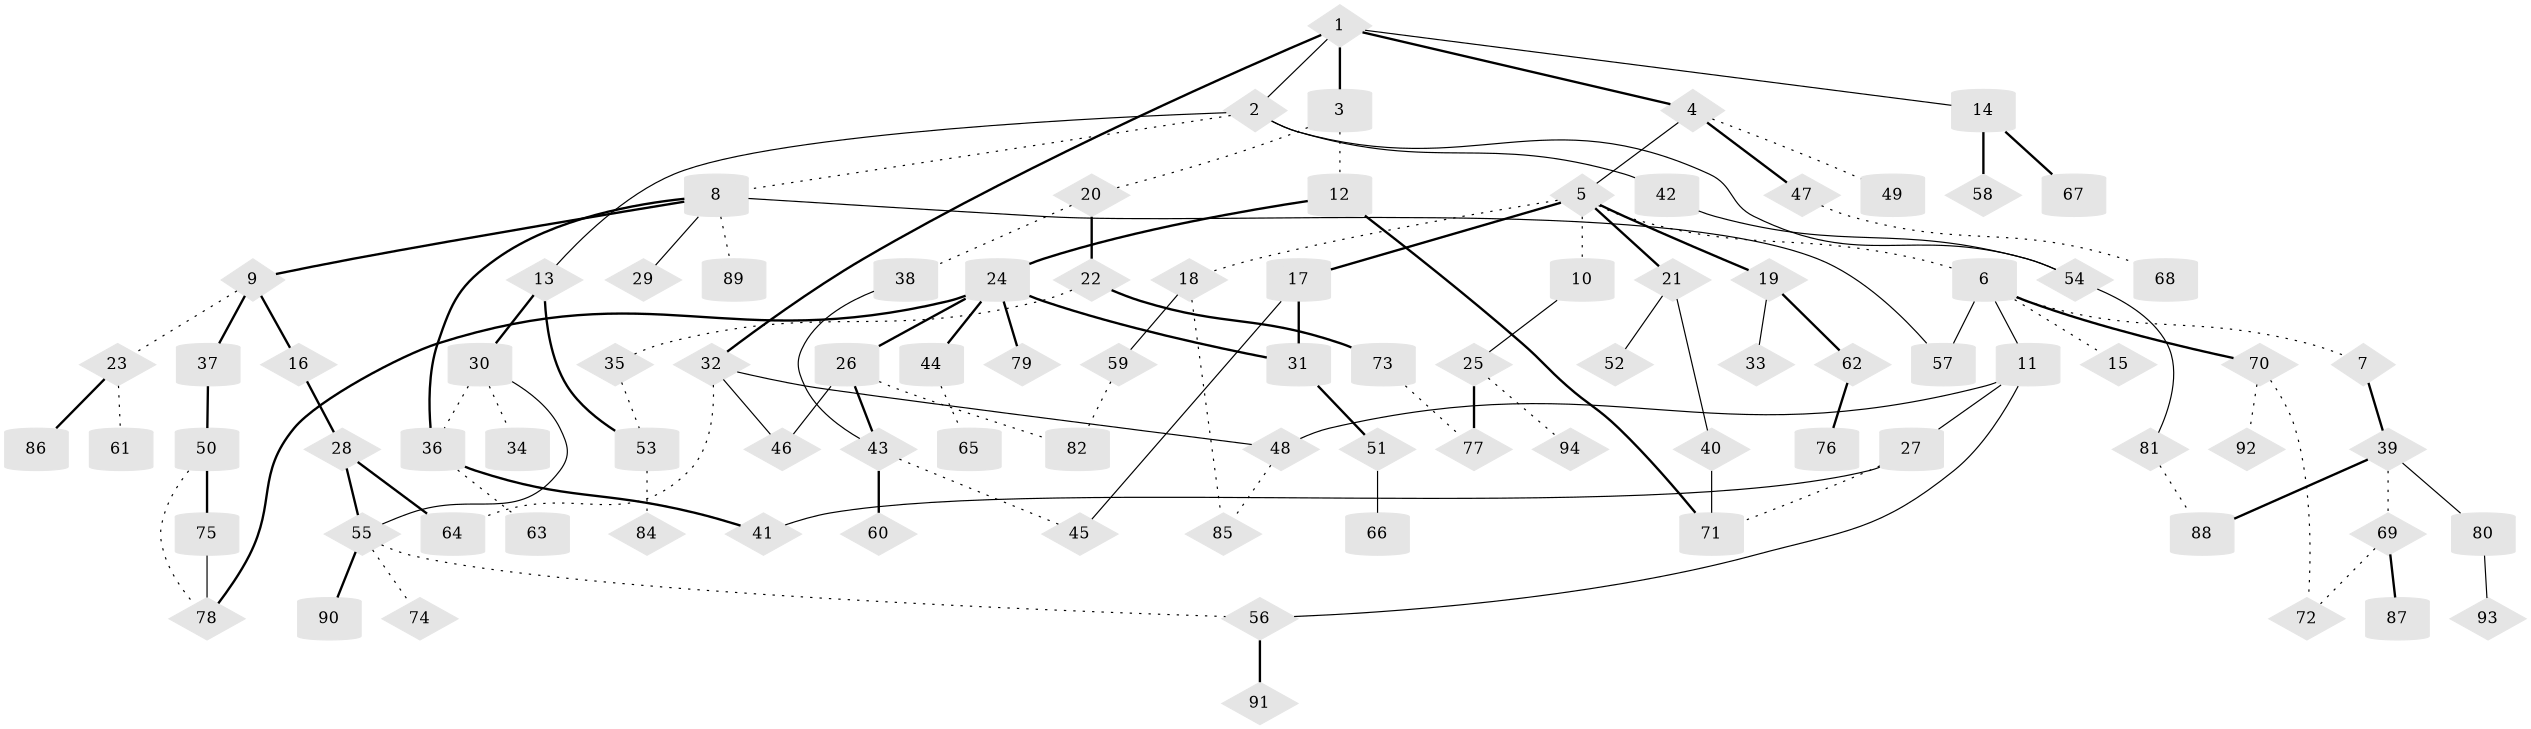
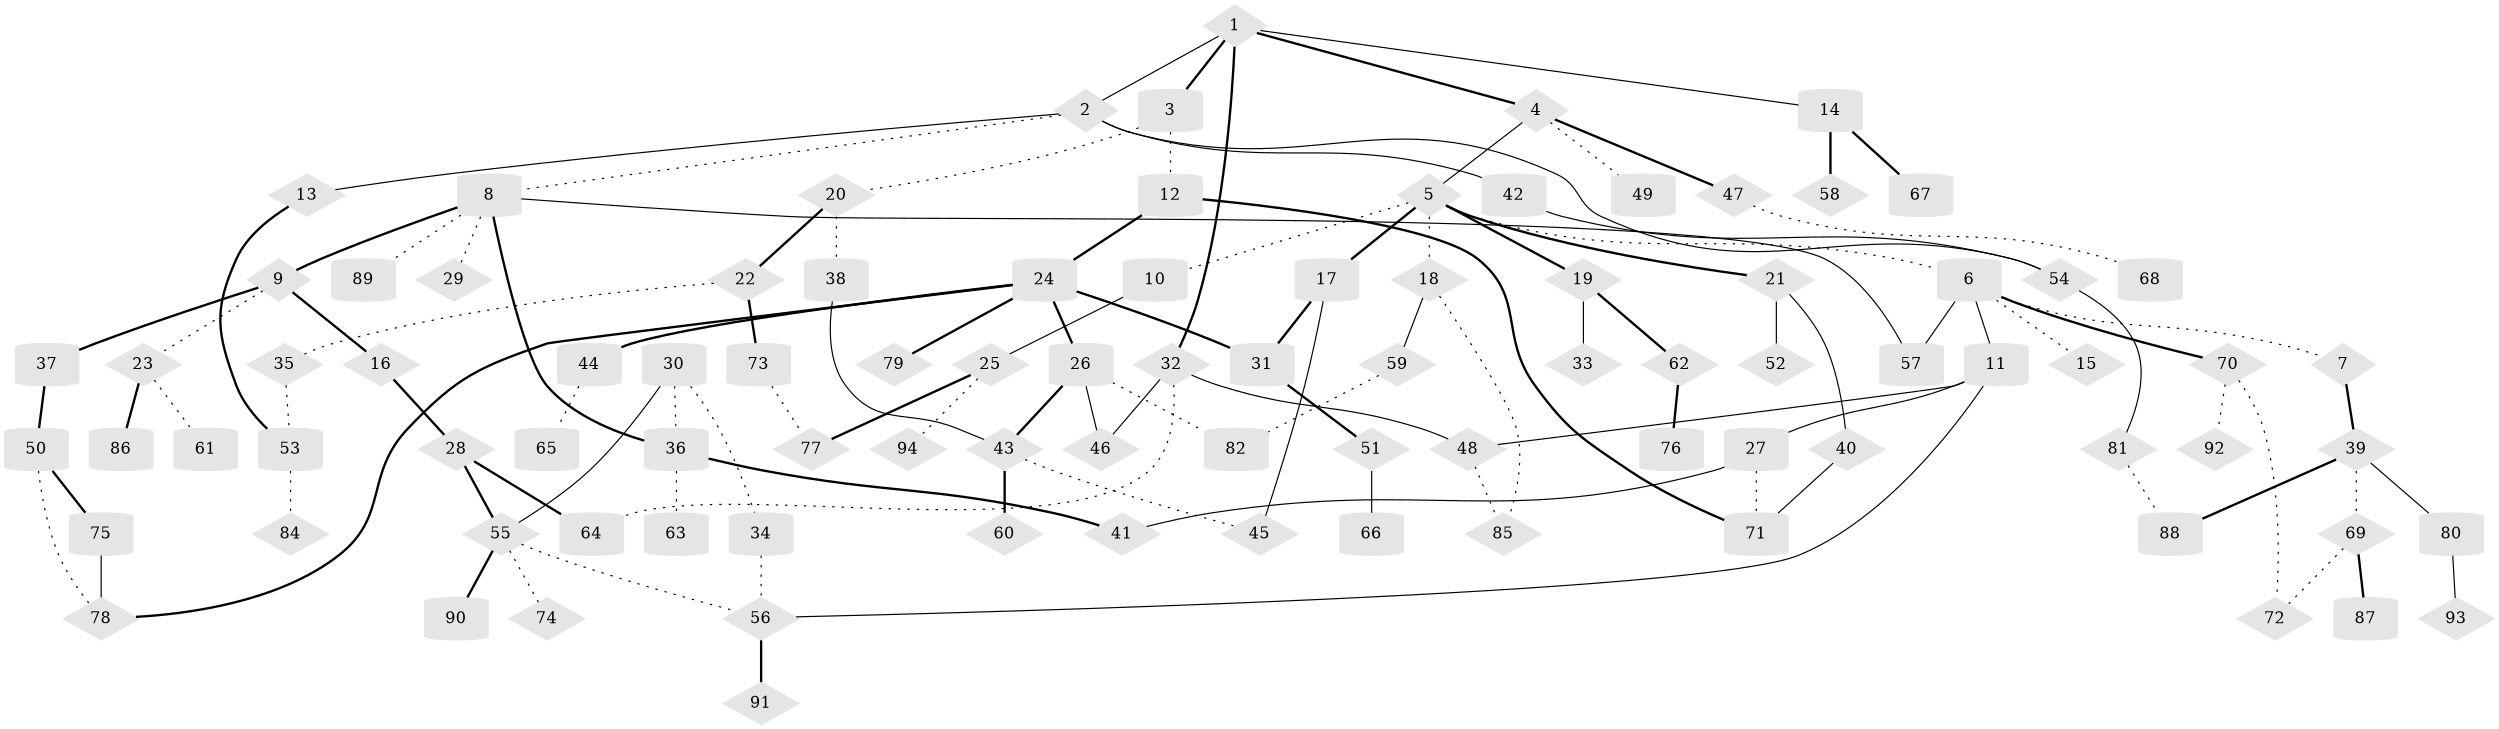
edge "8" -- "29": style solid -> dotted
edge "13" -- "30": removed
edge "34" -- "56": added
